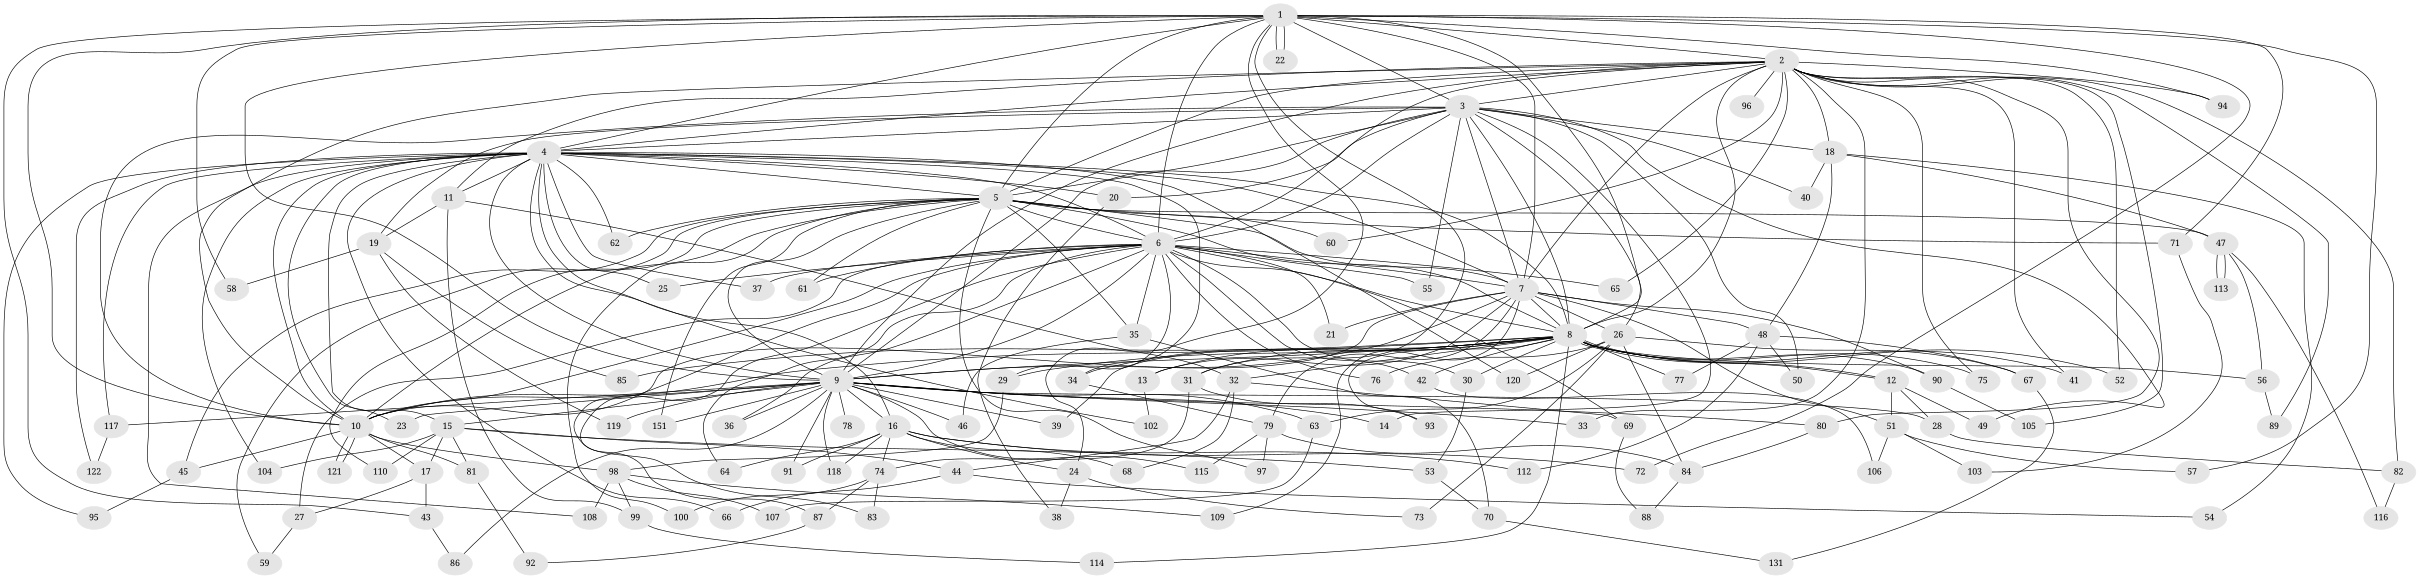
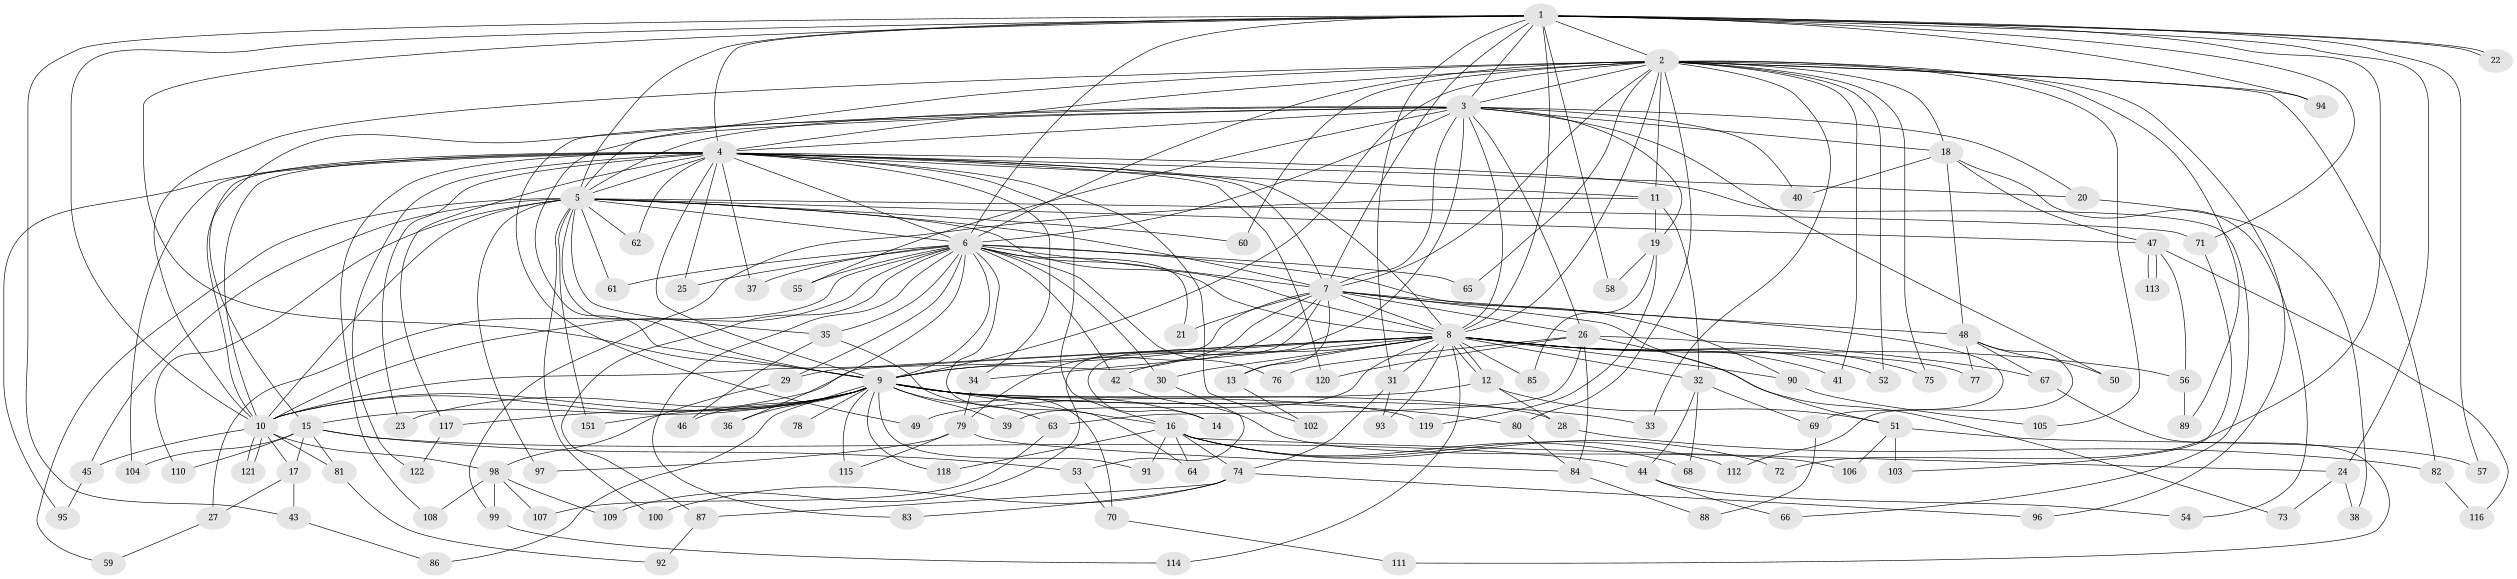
edge "74" -- "96": added
node "131": label "131" -> "111"
